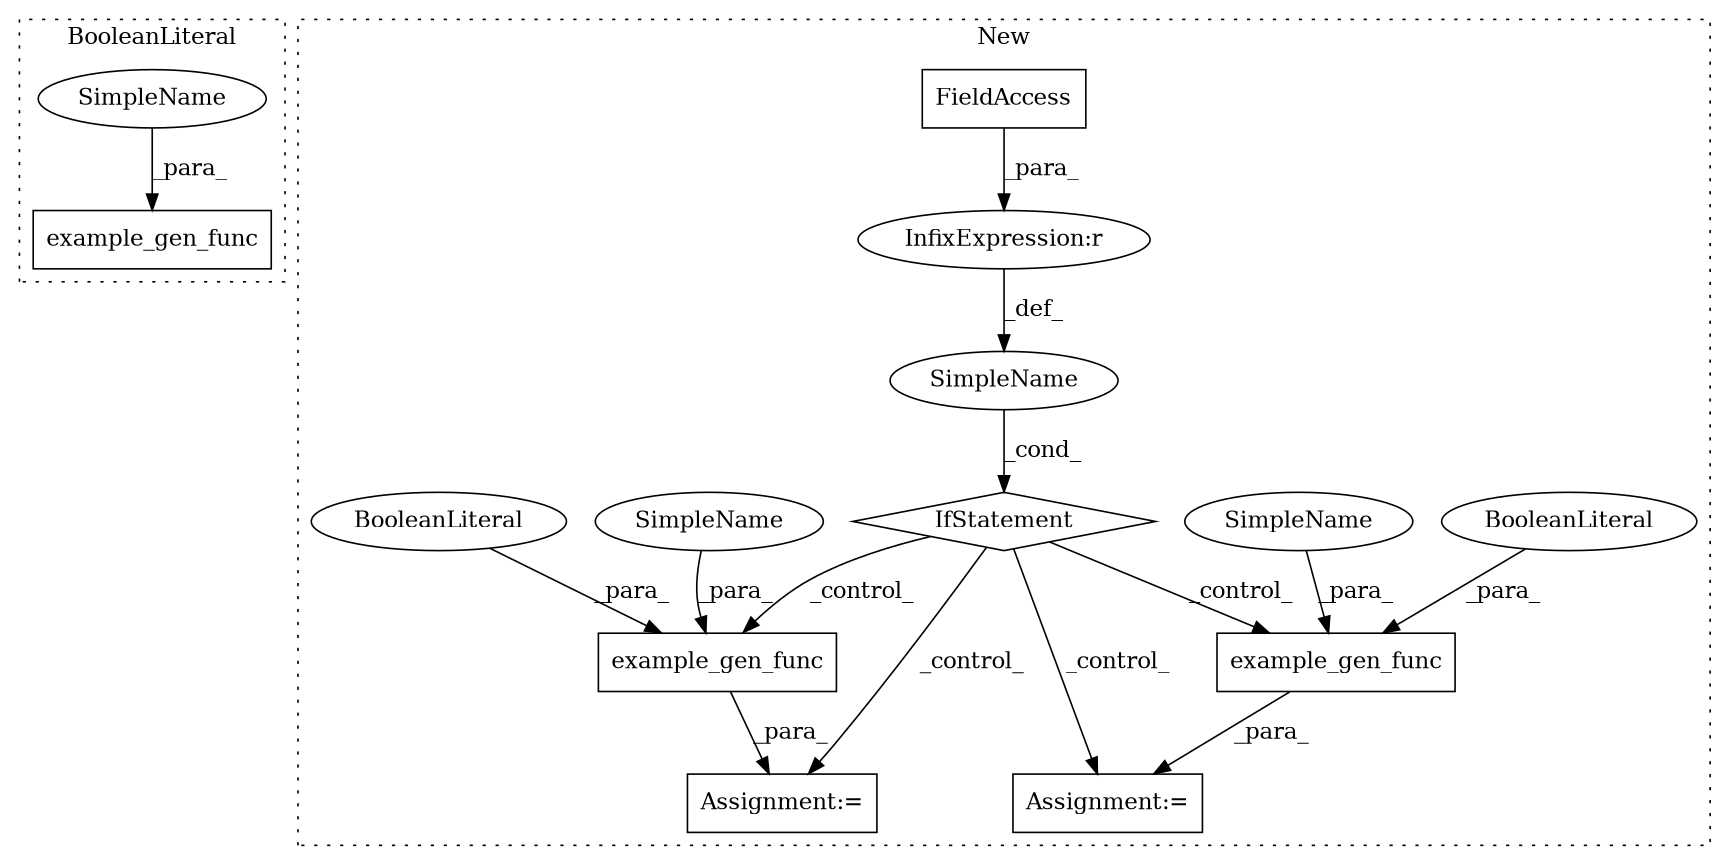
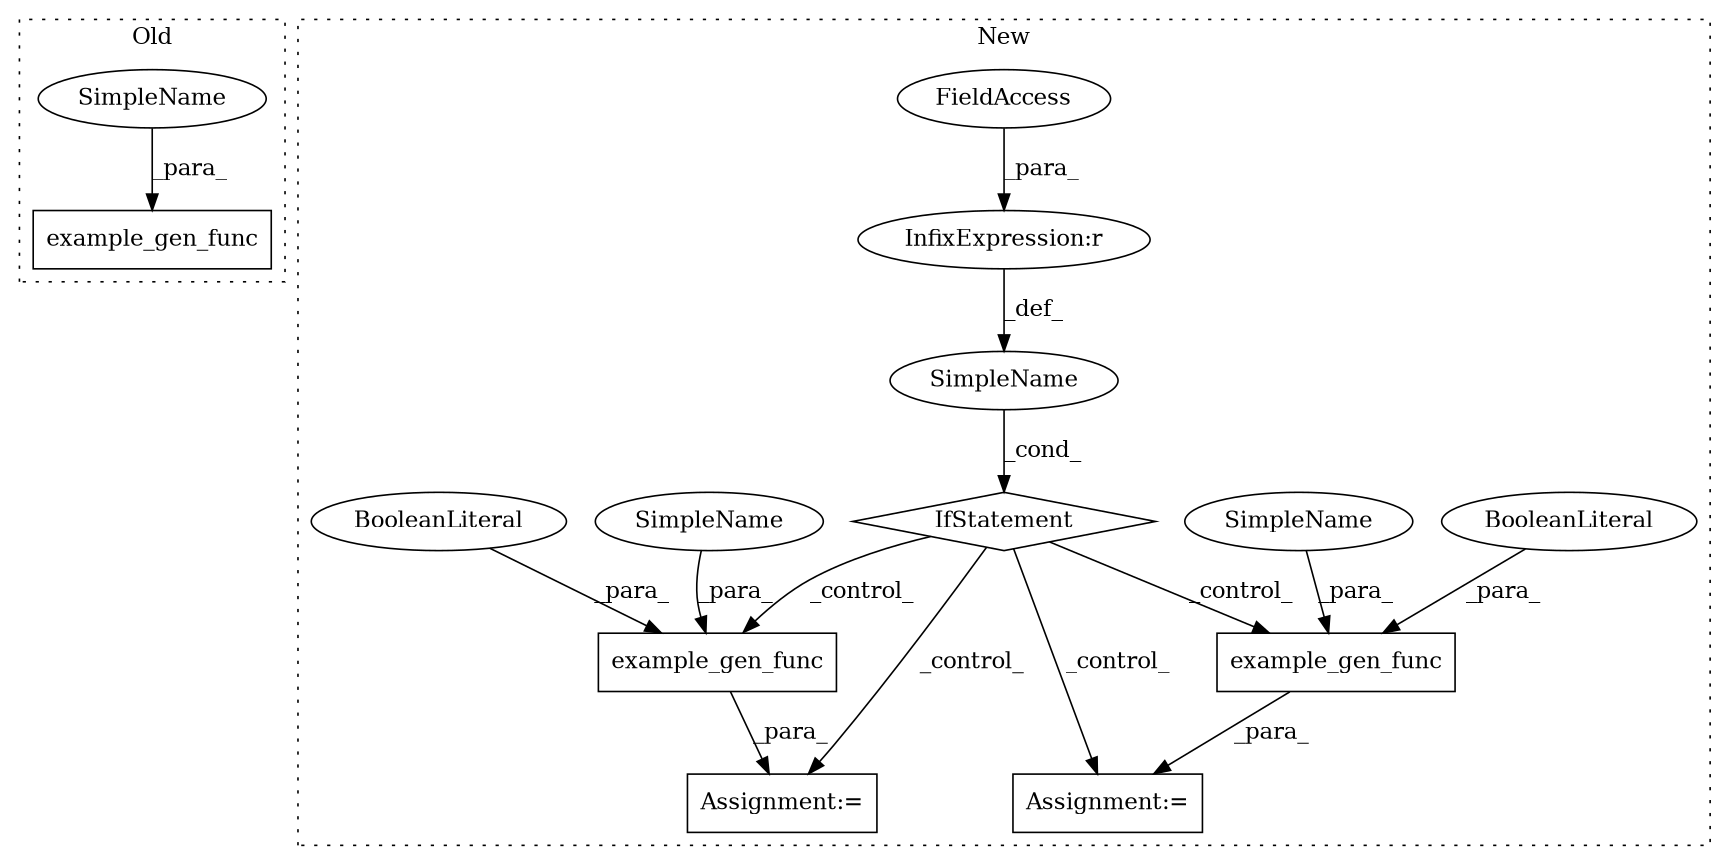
cluster "BooleanLiteral": label "BooleanLiteral" -> "Old"
node "FieldAccess": shape box -> ellipse
